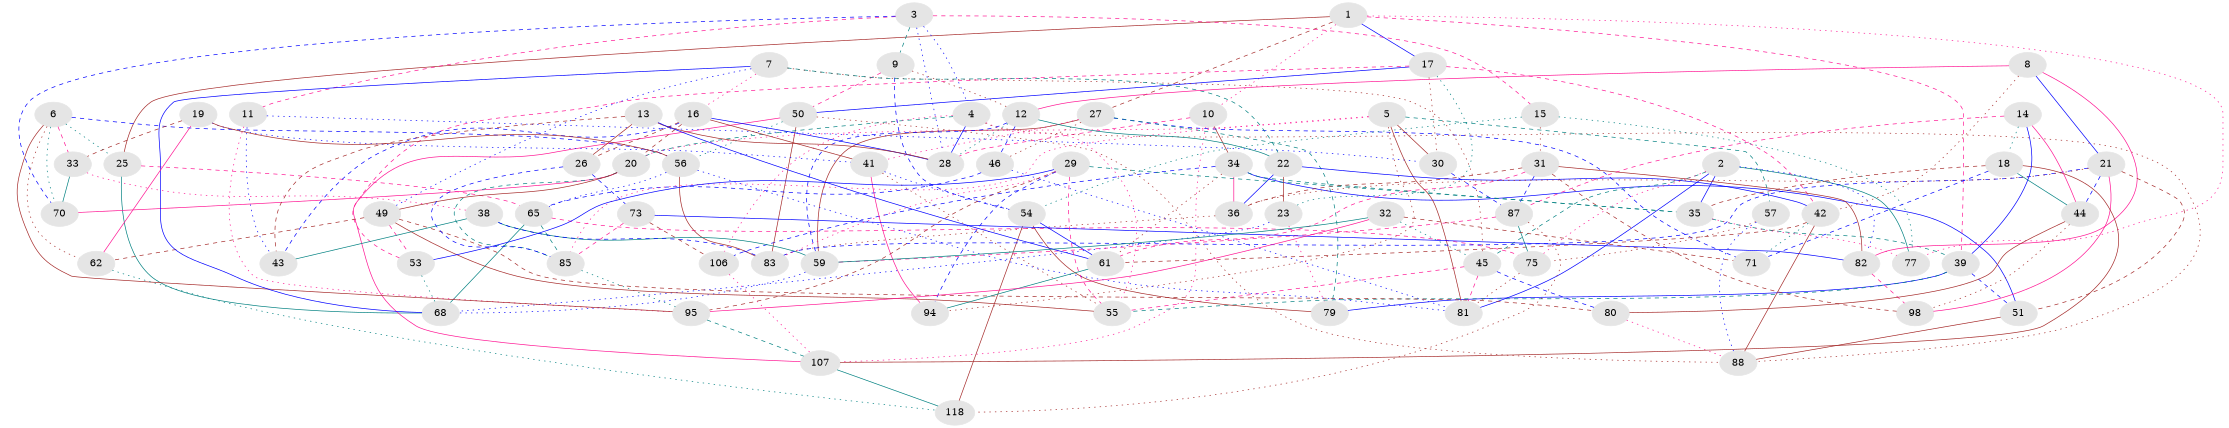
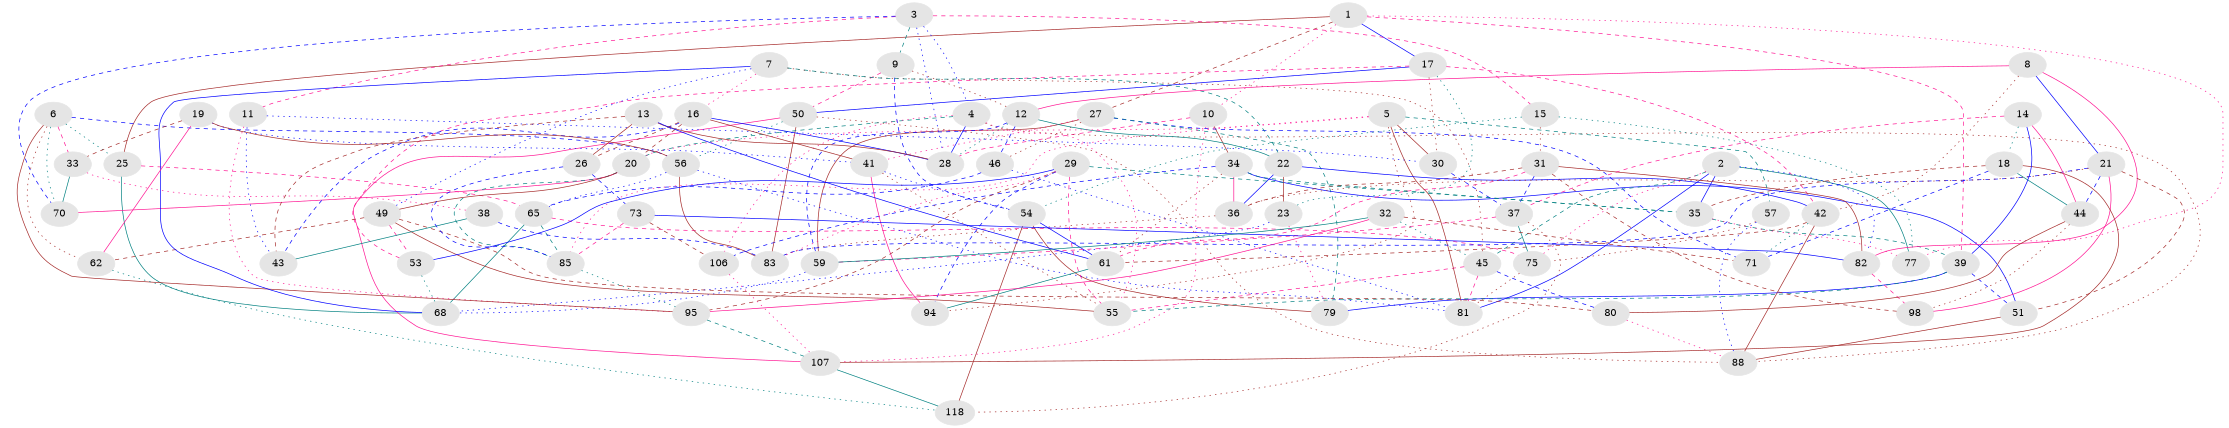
node "87": label "87" -> "37"
edge "38" -- "59": removed
